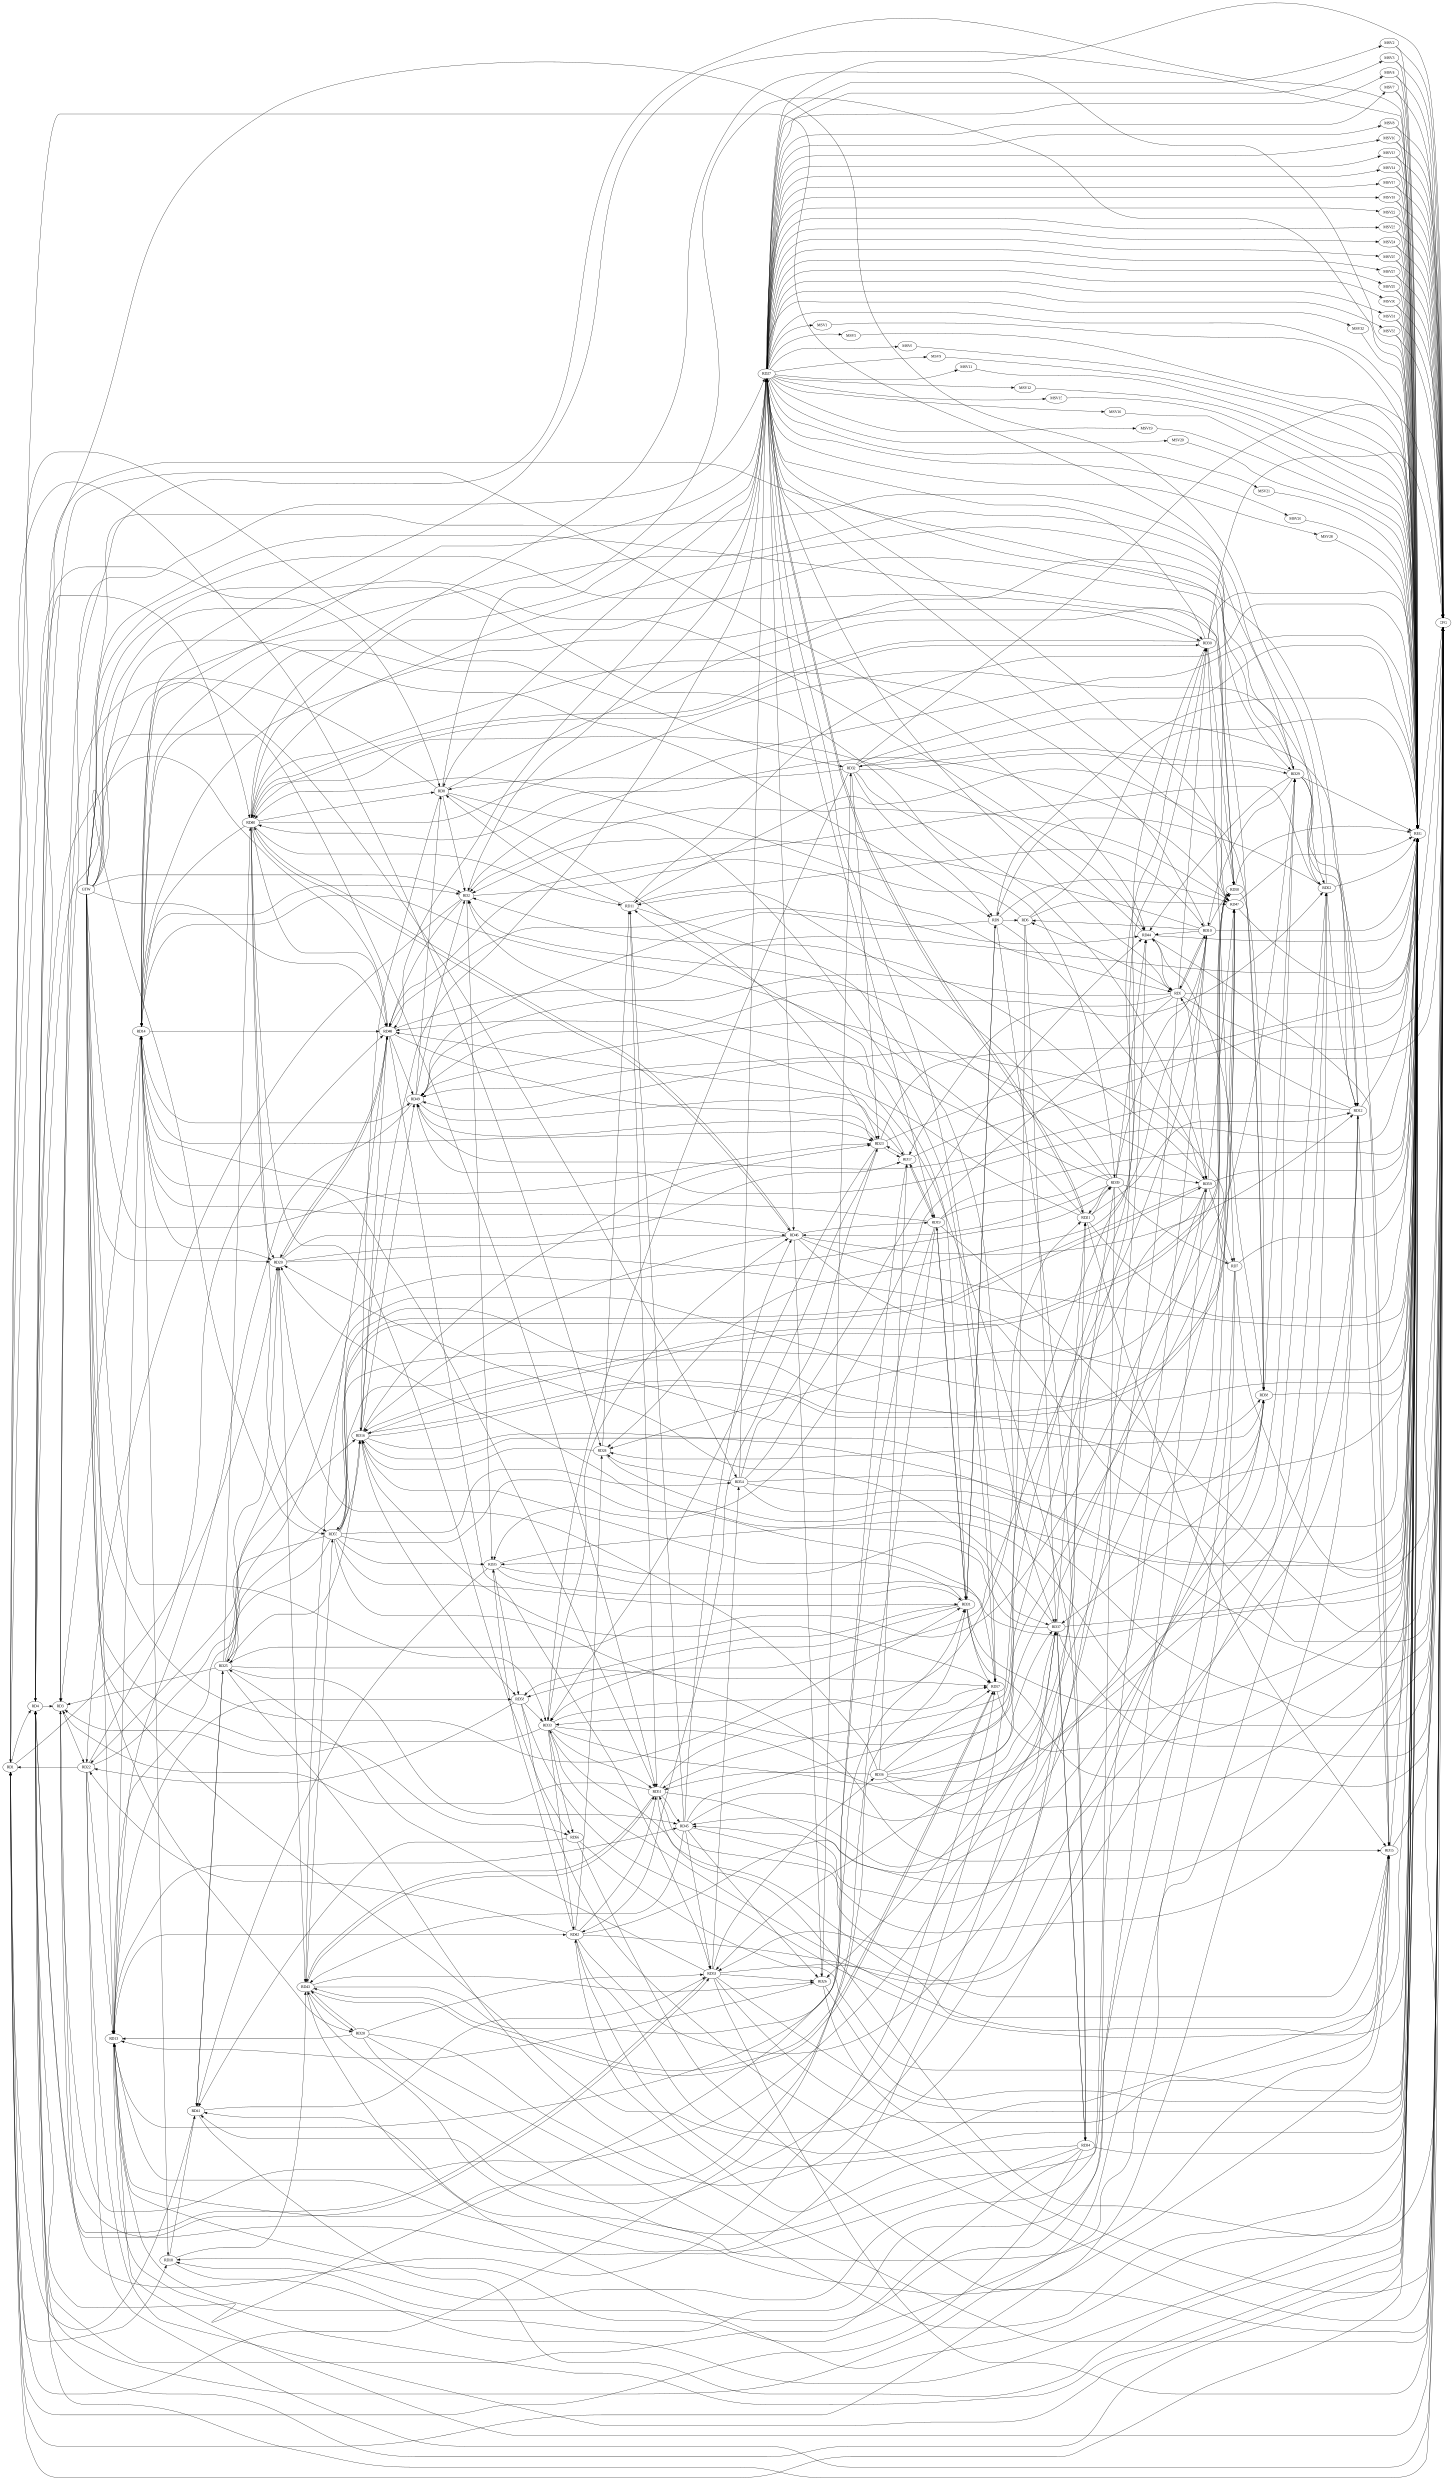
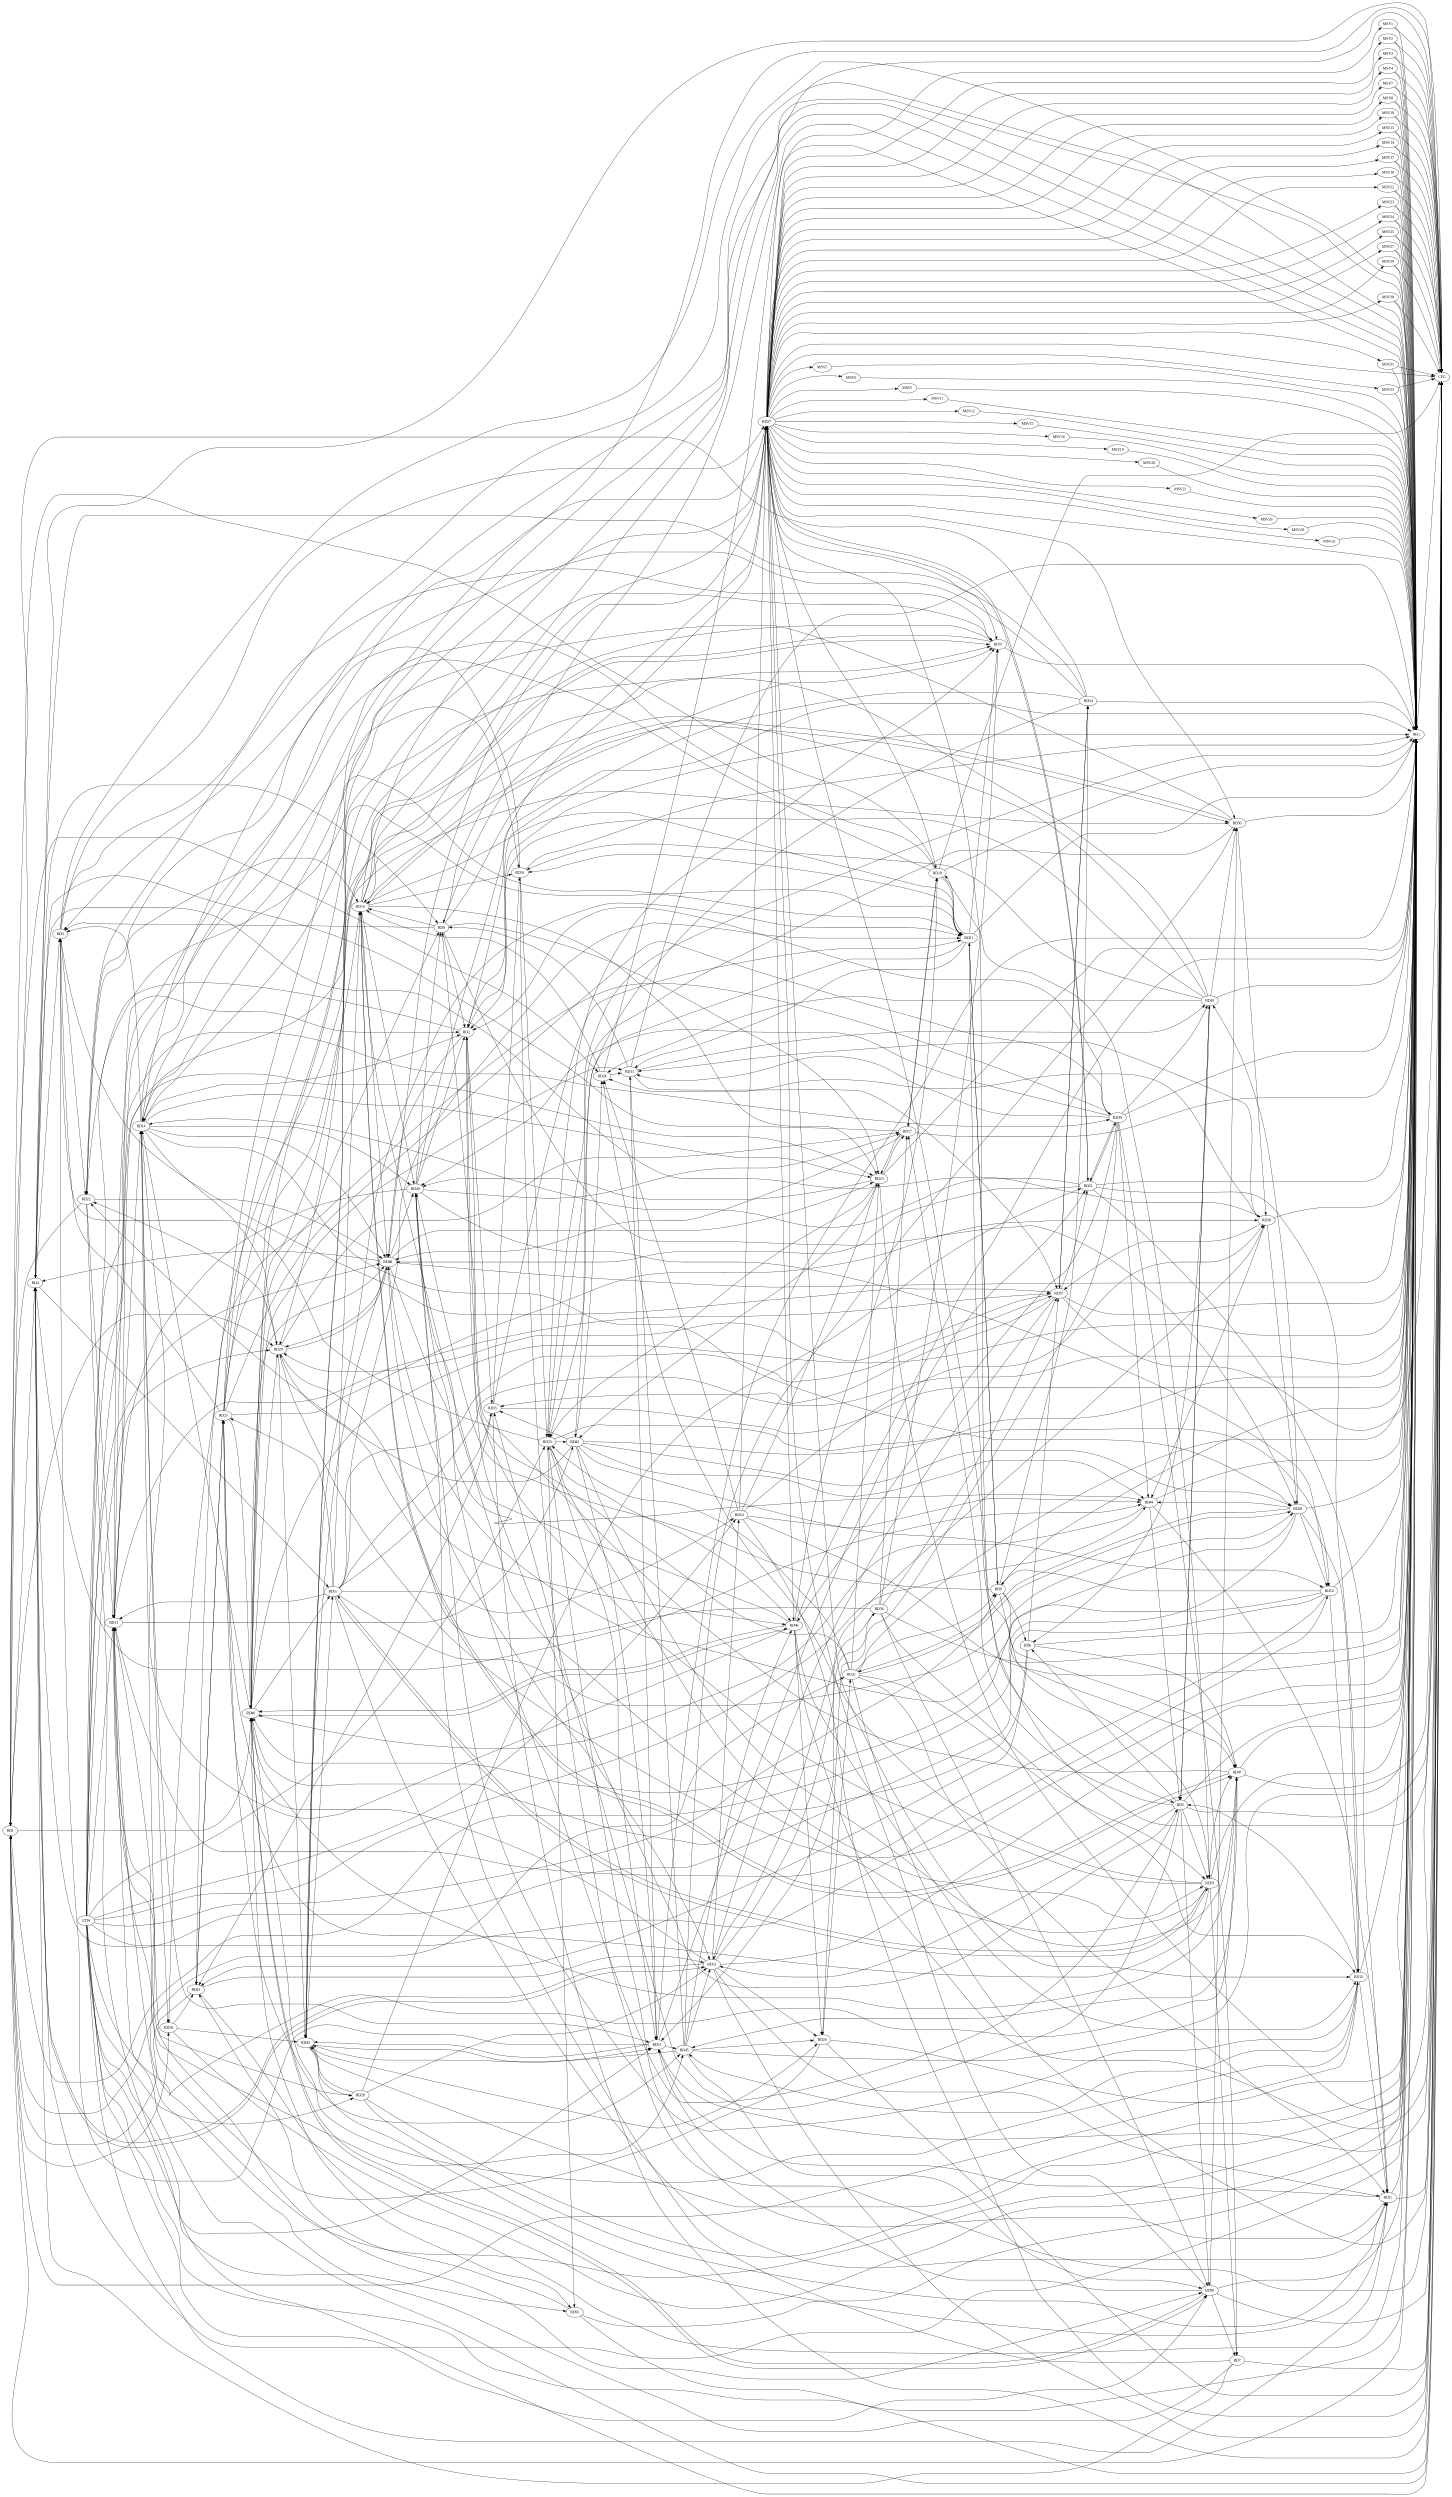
edge "MSV1" -> "CFG": added
edge "RD10" -> "RD44": removed
edge "RD7" -> "REG": now "GTW" -> "REG"
edge "RD59" -> "RD18": removed
